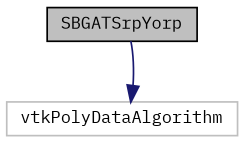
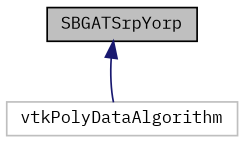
edge "SBGATSrpYorp" -> "vtkPolyDataAlgorithm": reversed
